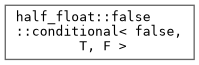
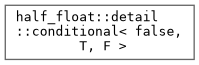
node "half_float::false ::conditional< false, T, F >": label "half_float::false ::conditional< false, T, F >" -> "half_float::detail ::conditional< false, T, F >"
